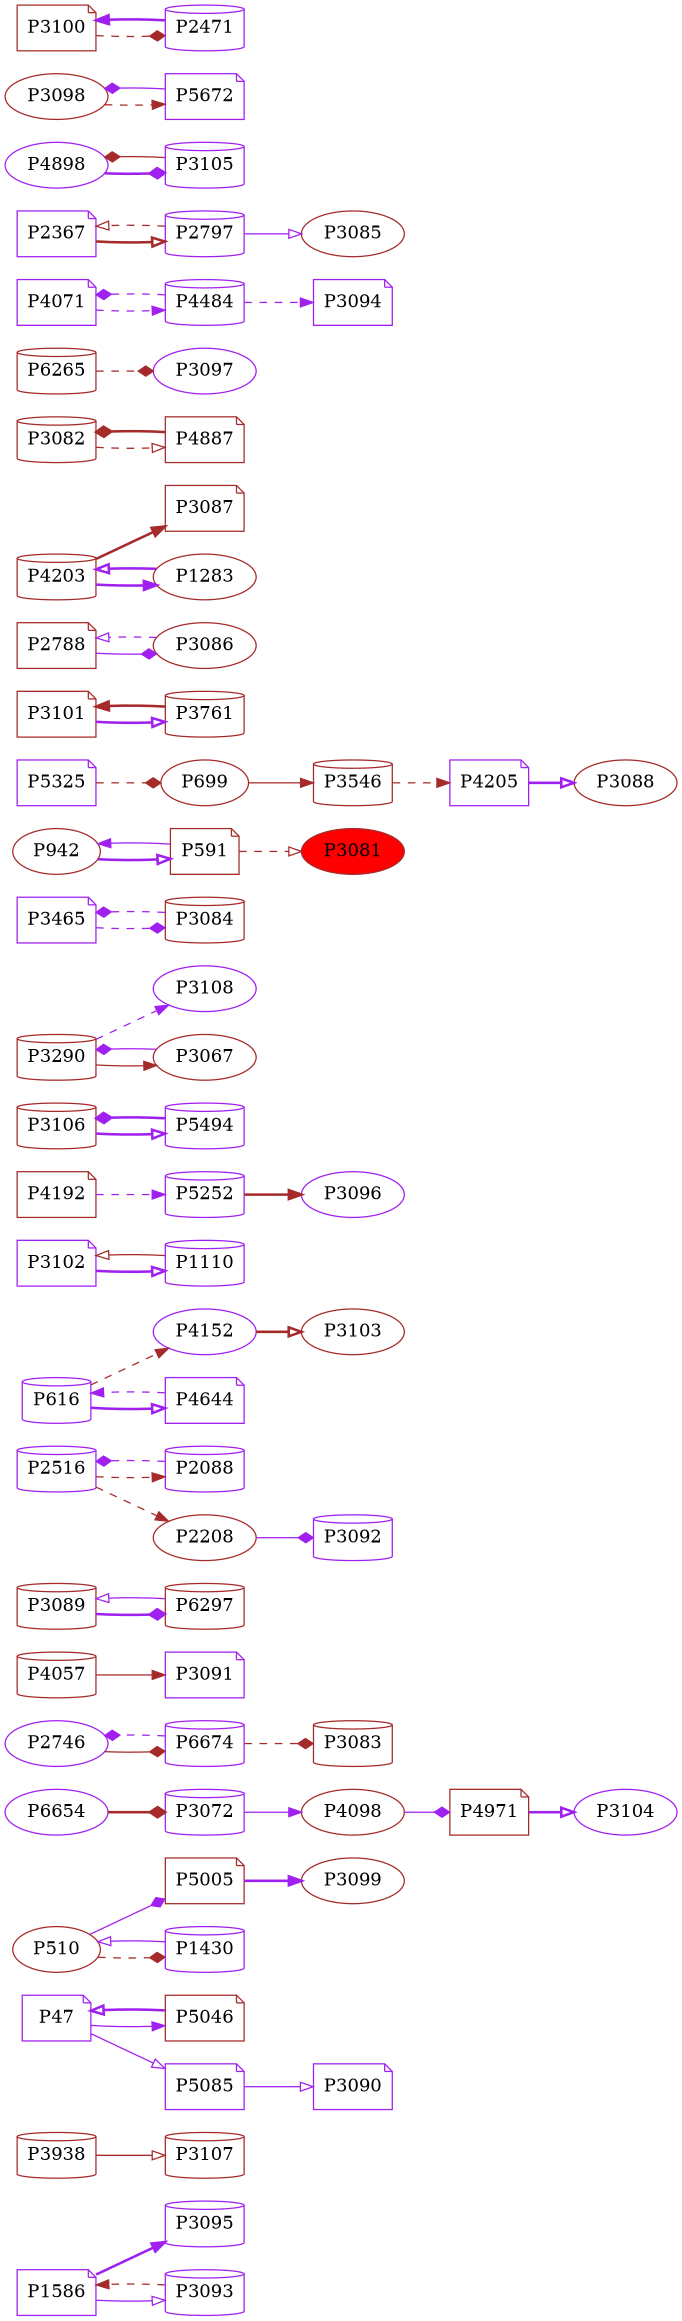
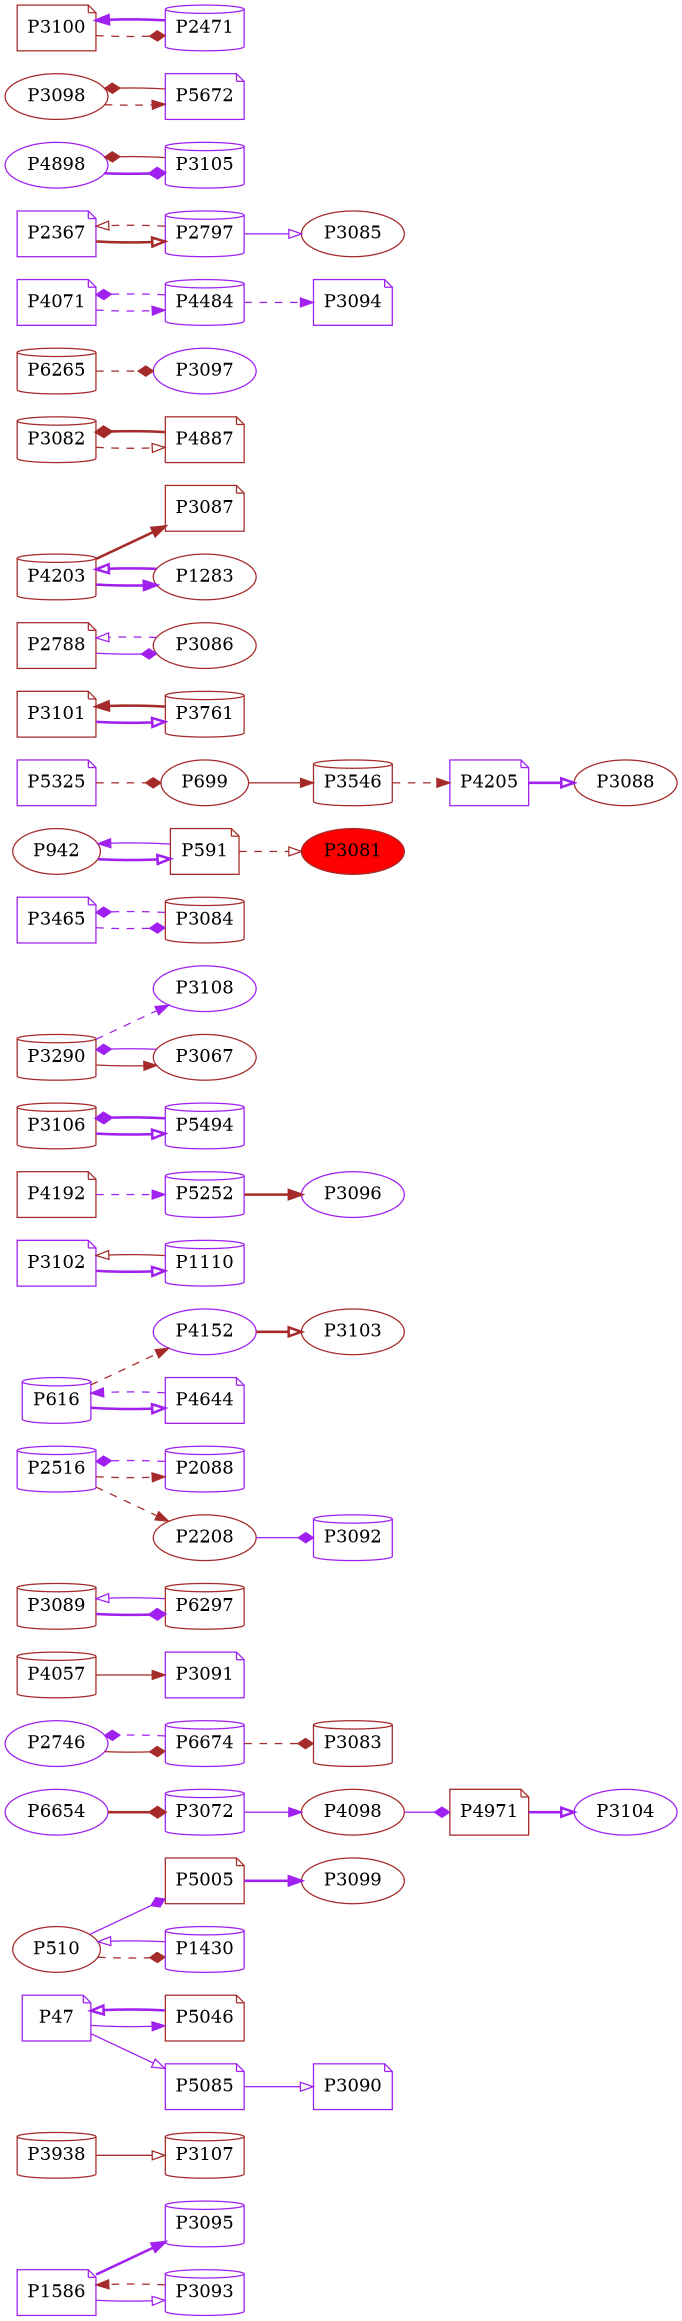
edge "P5672" -> "P3098": color purple -> brown
